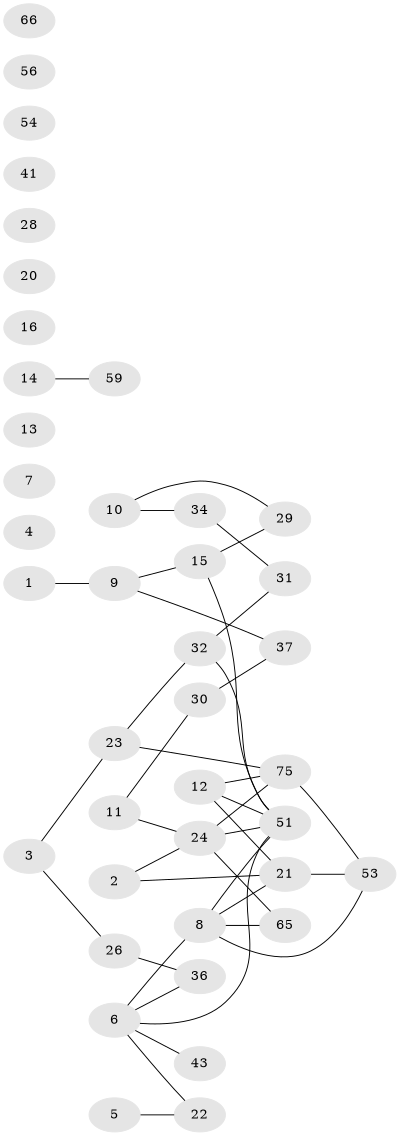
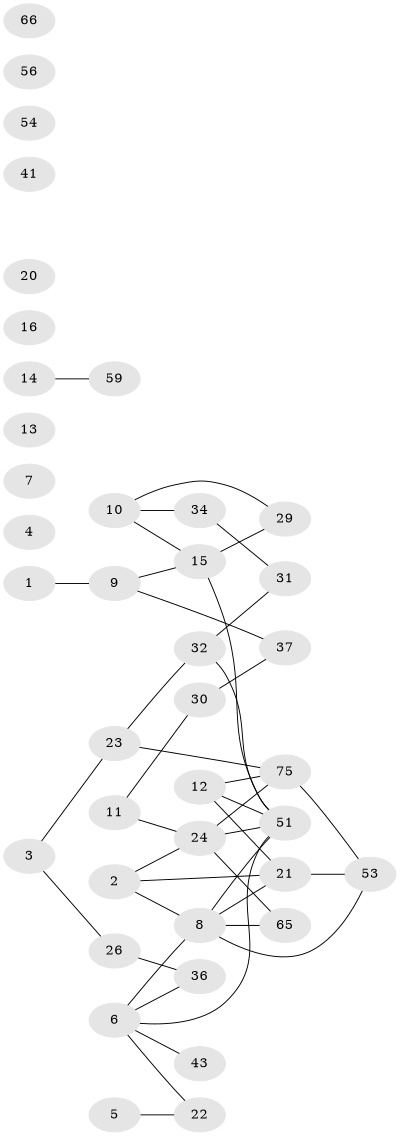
node "28": removed
edge "10" -- "15": added
edge "2" -- "8": added
